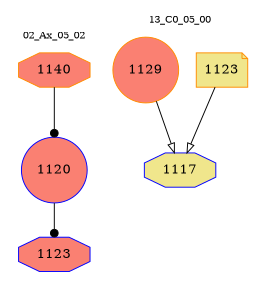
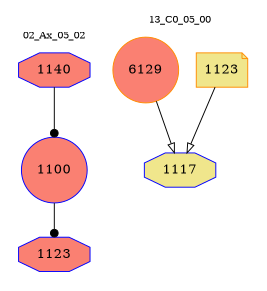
node "1140": color darkorange -> blue
node "1129": label "1129" -> "6129"
node "1120": label "1120" -> "1100"
